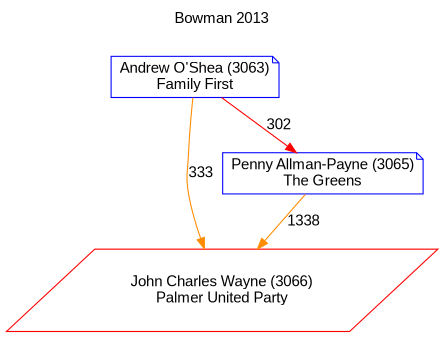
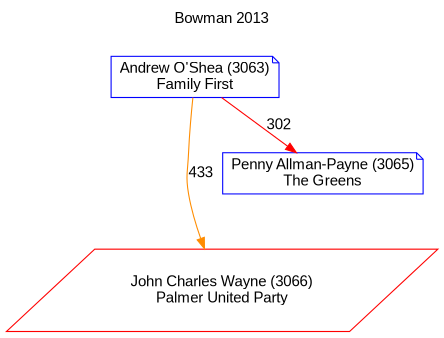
edge "Andrew O'Shea (3063) Family First" -> "John Charles Wayne (3066) Palmer United Party": label "333" -> "433"
edge "Penny Allman-Payne (3065) The Greens" -> "John Charles Wayne (3066) Palmer United Party": removed, label "1338"
